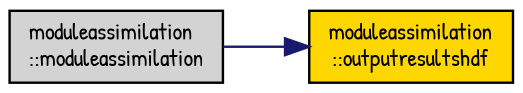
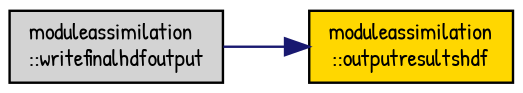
node "moduleassimilation ::moduleassimilation": label "moduleassimilation ::moduleassimilation" -> "moduleassimilation ::writefinalhdfoutput"
